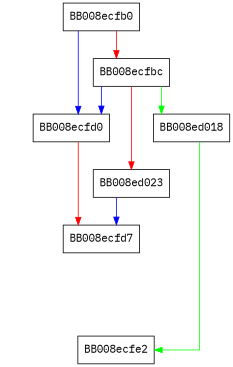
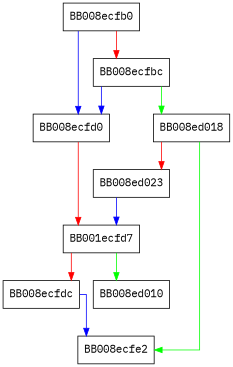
edge "BB008ecfbc" -> "BB008ed023": now "BB008ed018" -> "BB008ed023"
node "BB008ecfd7": label "BB008ecfd7" -> "BB001ecfd7"
node "BB008ecfdc": added
node "BB008ed010": added
